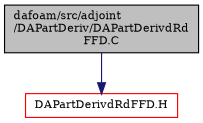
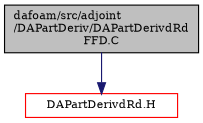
node "DAPartDerivdRdFFD.H": label "DAPartDerivdRdFFD.H" -> "DAPartDerivdRd.H"
